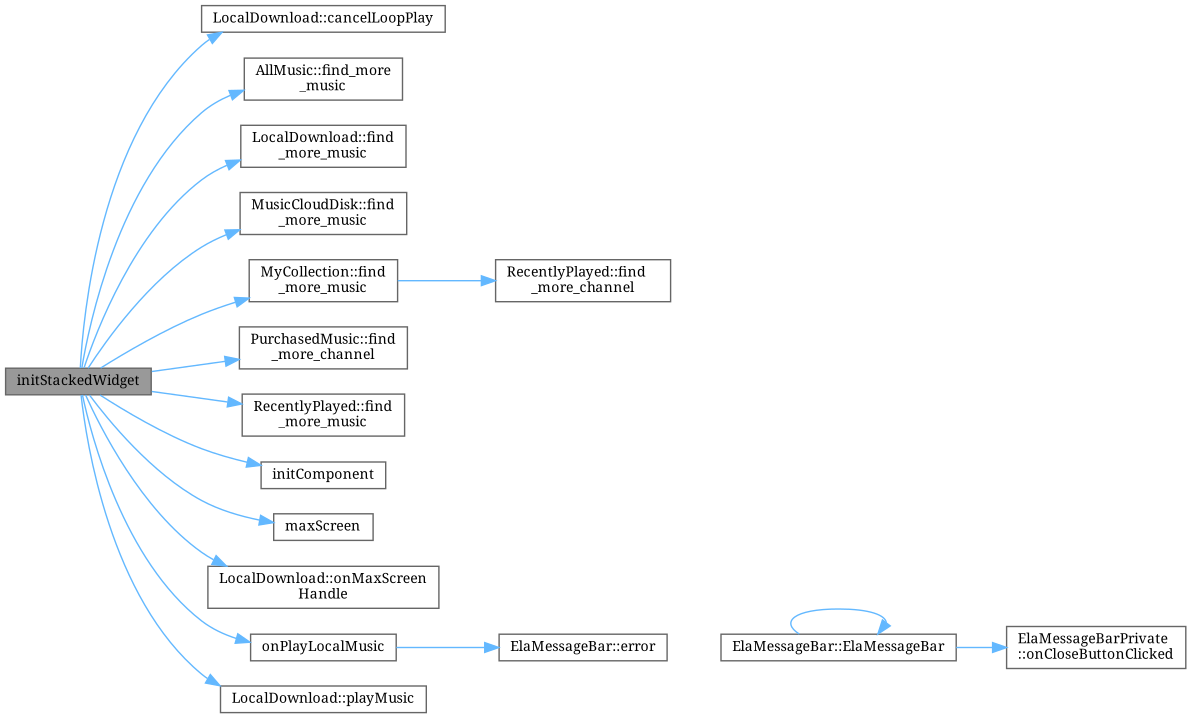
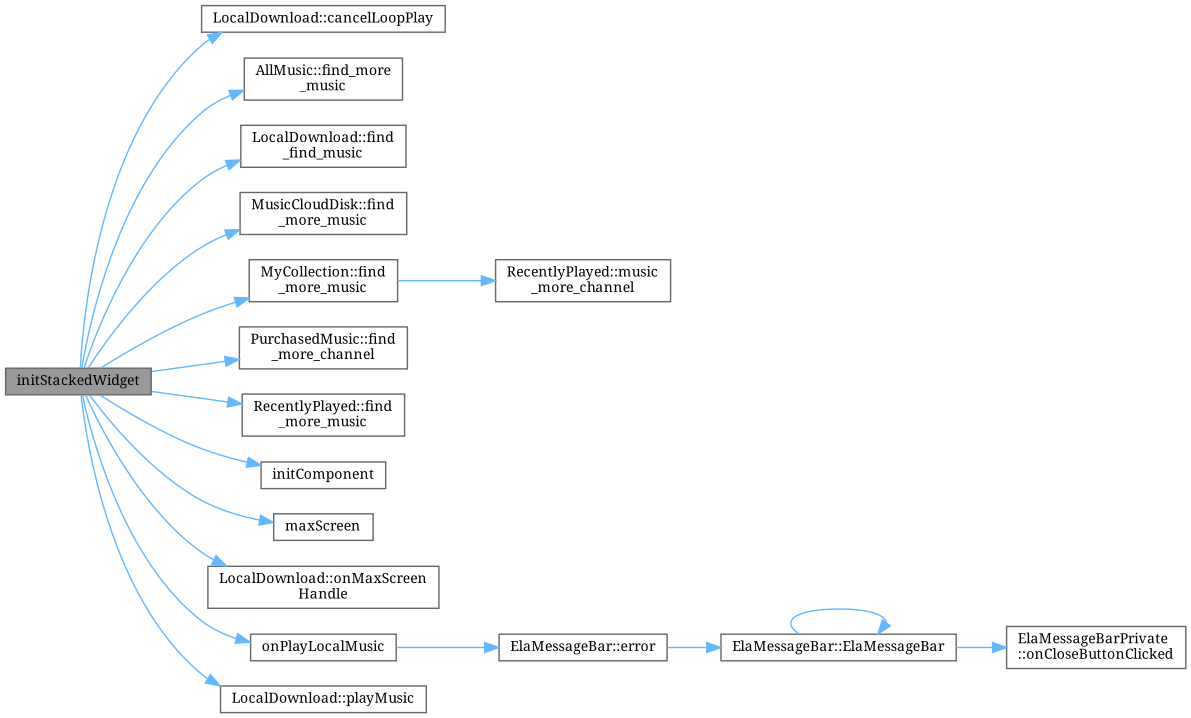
node "LocalDownload::find _more_music": label "LocalDownload::find _more_music" -> "LocalDownload::find _find_music"
node "RecentlyPlayed::find _more_channel": label "RecentlyPlayed::find _more_channel" -> "RecentlyPlayed::music _more_channel"
edge "ElaMessageBar::error" -> "ElaMessageBar::ElaMessageBar": added
